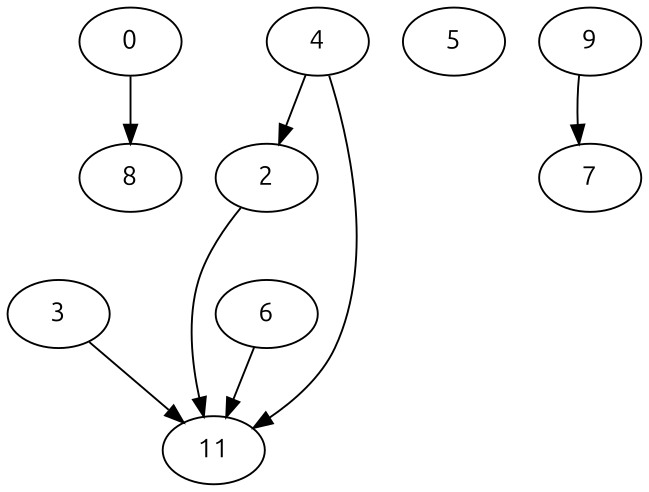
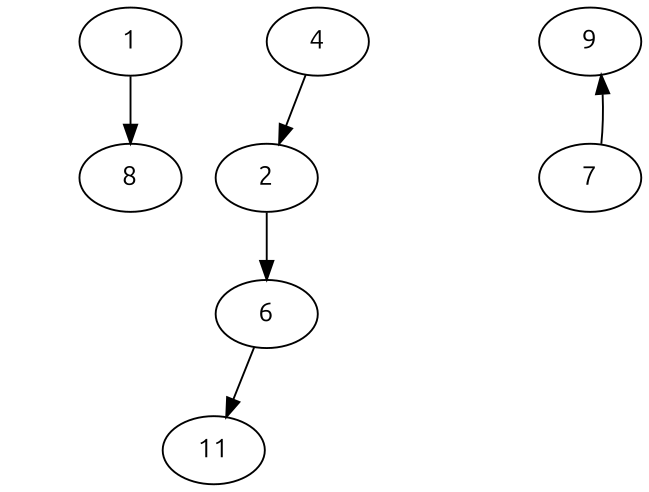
node "0": label "0" -> "1"
node "5": removed
edge "9" -> "7": reversed
edge "4" -> "11": removed
edge "2" -> "11": now "2" -> "6"
node "3": removed
